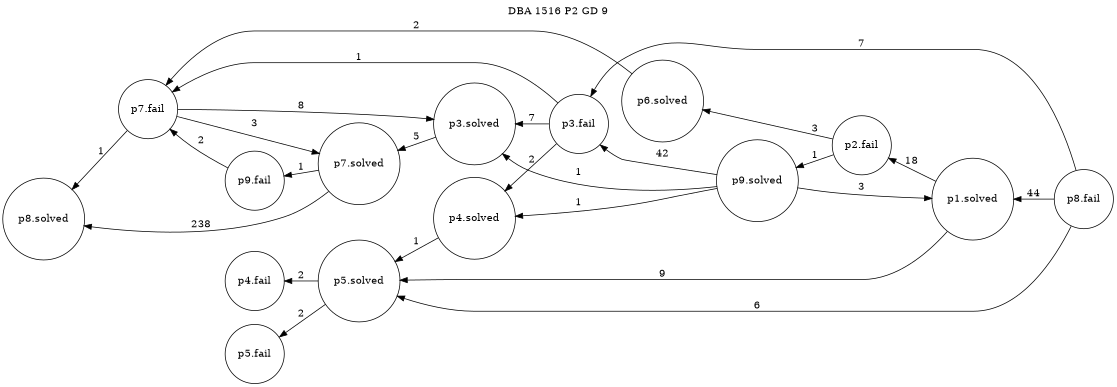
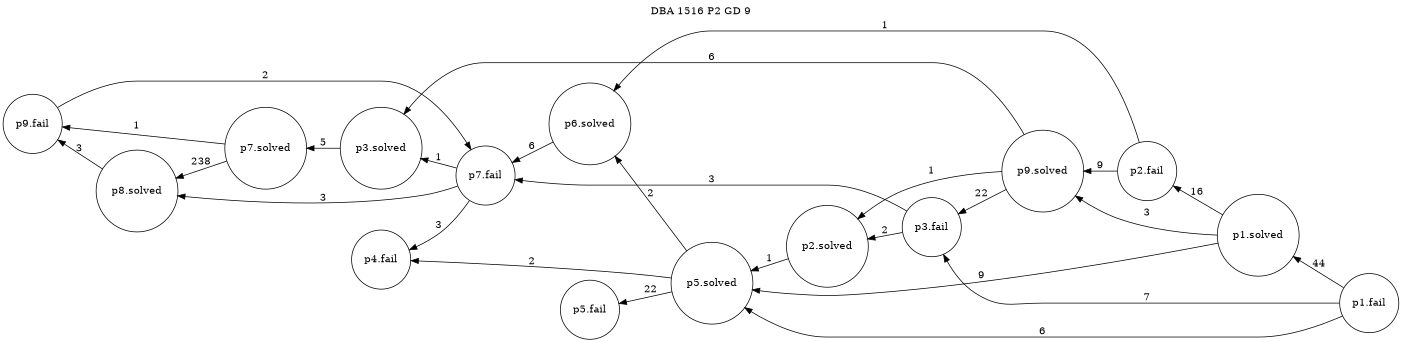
edge "p6.solved" -> "p7.fail": label "2" -> "6"
edge "p3.fail" -> "p7.fail": label "1" -> "3"
edge "p7.fail" -> "p3.solved": label "8" -> "1"
edge "p3.fail" -> "p3.solved": removed, label "7"
edge "p2.fail" -> "p6.solved": label "3" -> "1"
edge "p7.fail" -> "p7.solved": now "p7.fail" -> "p4.fail"
edge "p7.fail" -> "p8.solved": label "1" -> "3"
edge "p9.solved" -> "p3.fail": label "42" -> "22"
edge "p2.fail" -> "p9.solved": label "1" -> "9"
edge "p8.solved" -> "p9.fail": added, label "3"
edge "p1.solved" -> "p2.fail": label "18" -> "16"
edge "p9.solved" -> "p3.solved": label "1" -> "6"
edge "p9.solved" -> "p1.solved": reversed
node "p8.fail": label "p8.fail" -> "p1.fail"
edge "p5.solved" -> "p6.solved": added, label "2"
node "p4.solved": label "p4.solved" -> "p2.solved"
edge "p5.solved" -> "p5.fail": label "2" -> "22"
